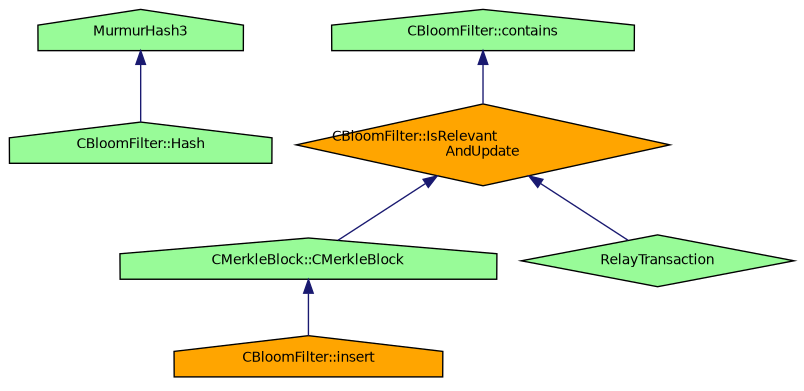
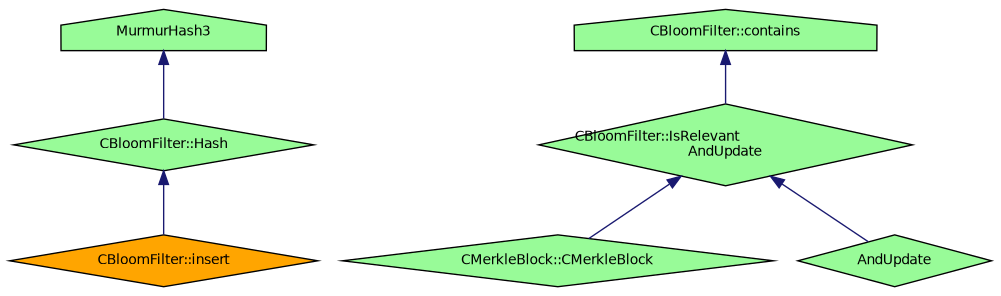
node "CBloomFilter::Hash": shape house -> diamond
node "CBloomFilter::IsRelevant AndUpdate": fillcolor orange -> palegreen
node "CMerkleBlock::CMerkleBlock": shape house -> diamond
node "RelayTransaction": label "RelayTransaction" -> "AndUpdate"
edge "CBloomFilter::insert" -> "CMerkleBlock::CMerkleBlock": now "CBloomFilter::insert" -> "CBloomFilter::Hash"
node "CBloomFilter::insert": shape house -> diamond
